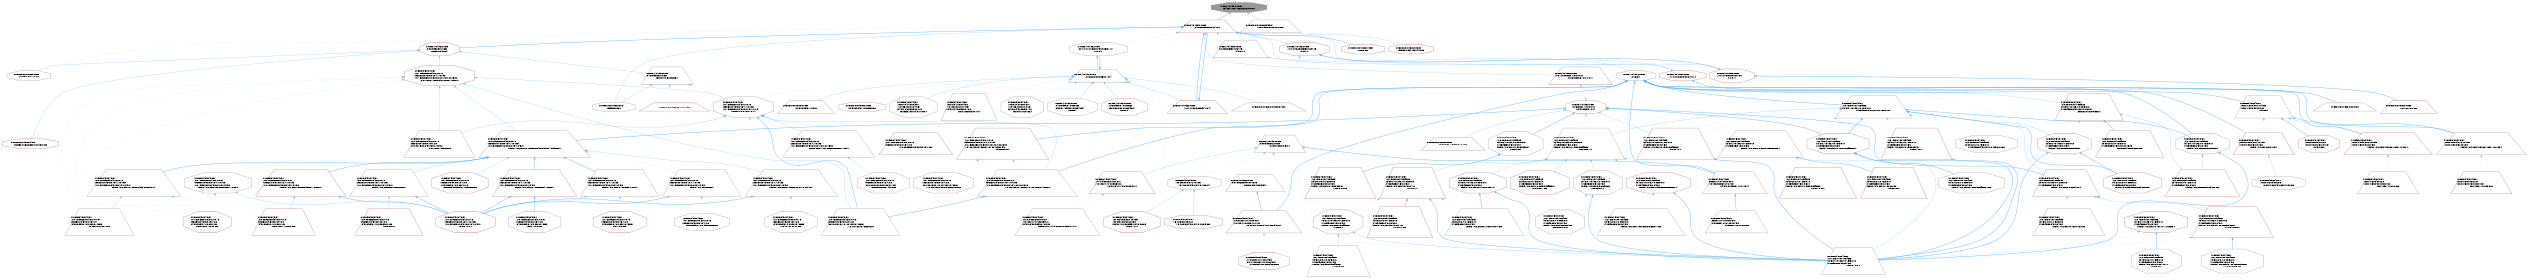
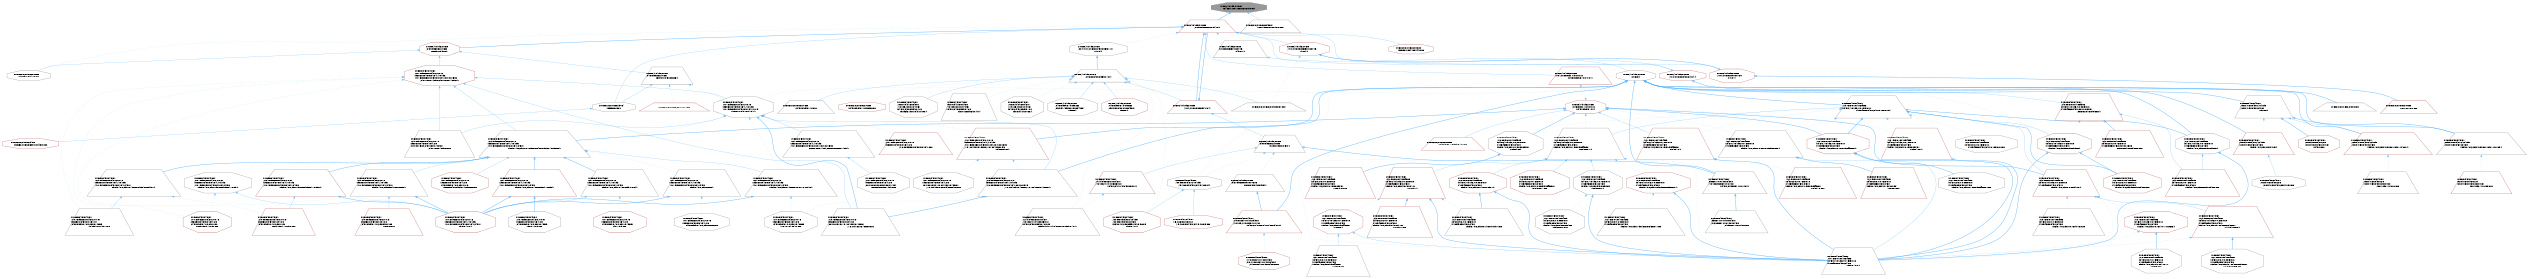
node "smacc/src/smacc/smacc _state.cpp": removed
edge "smacc/include/smacc /common/smacc_client_behavior _impl.h" -> "smacc/include/smacc /smacc_client_behavior.h": removed
edge "smacc/src/smacc/client _bases/smacc_action_client.cpp" -> "smacc/include/smacc /client_bases/smacc _action_client.h": now "smacc/src/smacc/client _bases/smacc_action_client.cpp" -> "smacc/src/smacc/signal _detector.cpp"
edge "smacc/include/smacc /client_bases/smacc _subscriber_client.h" -> "smacc/include/smacc /impl/smacc_state_impl.h": added
